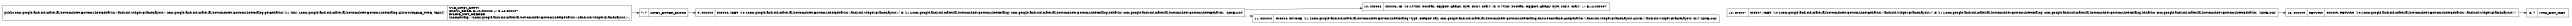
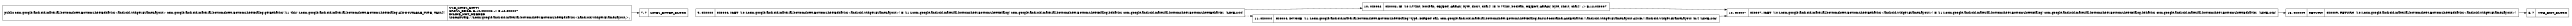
edge "10: 0x0002" -> "12: 0x0007": added
edge "7: ?" -> "9: 0x0000": removed
node "8: ?": text "MTH_EXIT_IGET" -> "MTH_EXIT_BLOCK"
edge "11: 0x0004" -> "12: 0x0007": added
